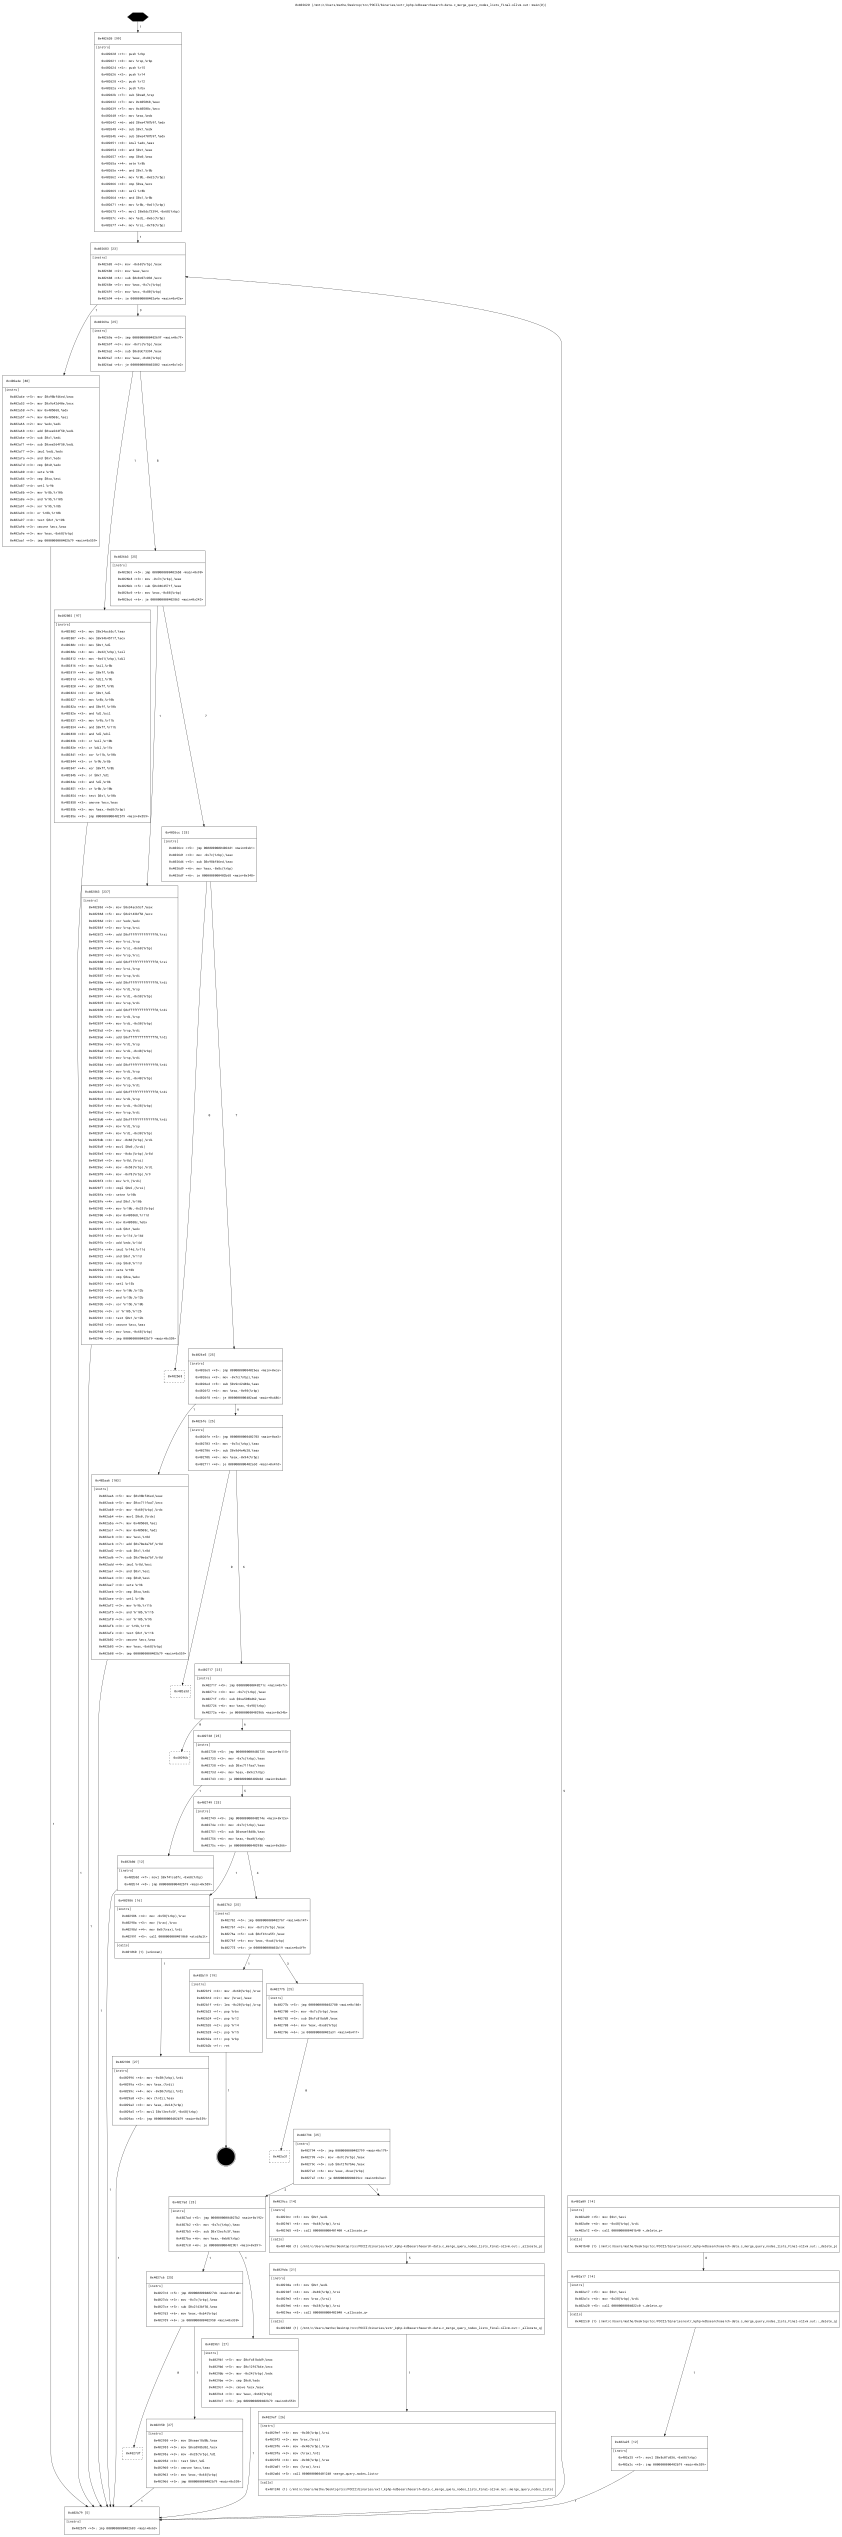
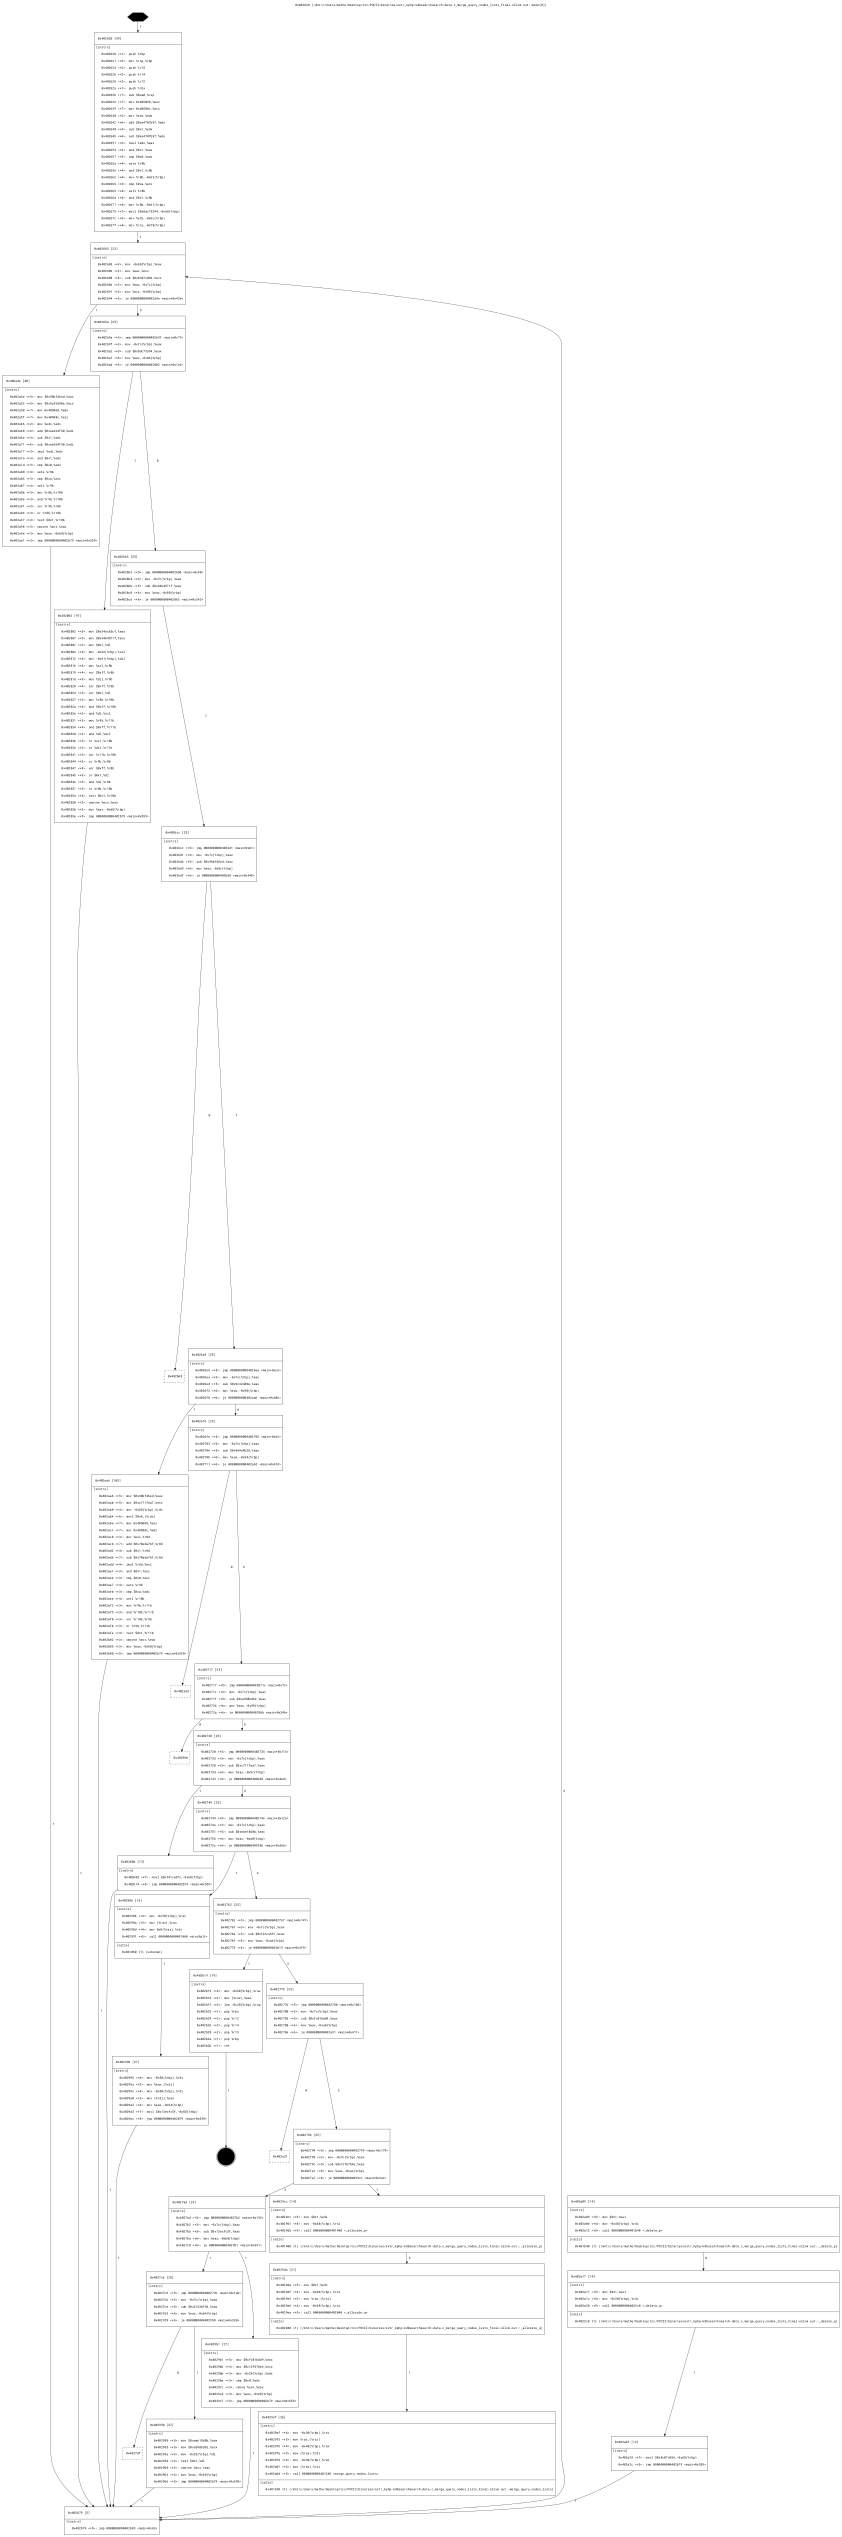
node "0x402863 [237]": removed
edge "0x40277b [25]" -> "0x402794 [25]": added, label "3"
